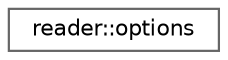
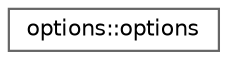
node "reader::options": label "reader::options" -> "options::options"
